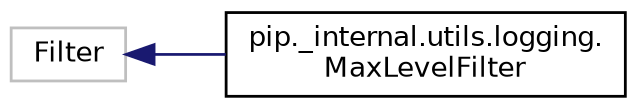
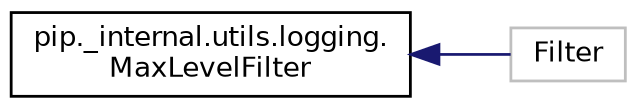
edge "pip._internal.utils.logging. MaxLevelFilter" -> "Filter": reversed
